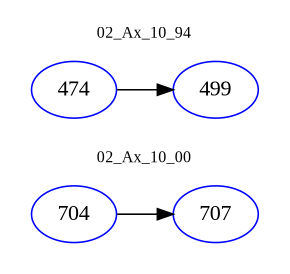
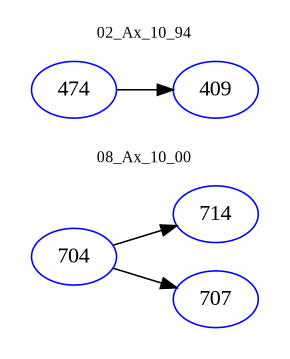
node "499": label "499" -> "409"
cluster "02_Ax_10_00": label "02_Ax_10_00" -> "08_Ax_10_00"
node "714": added
